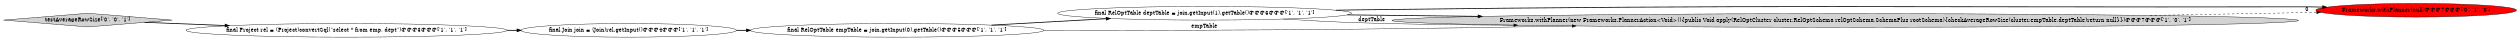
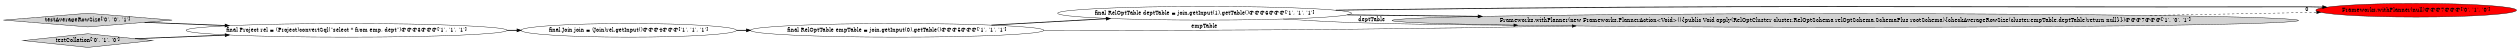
node "testCollation['0', '1', '0']": added
